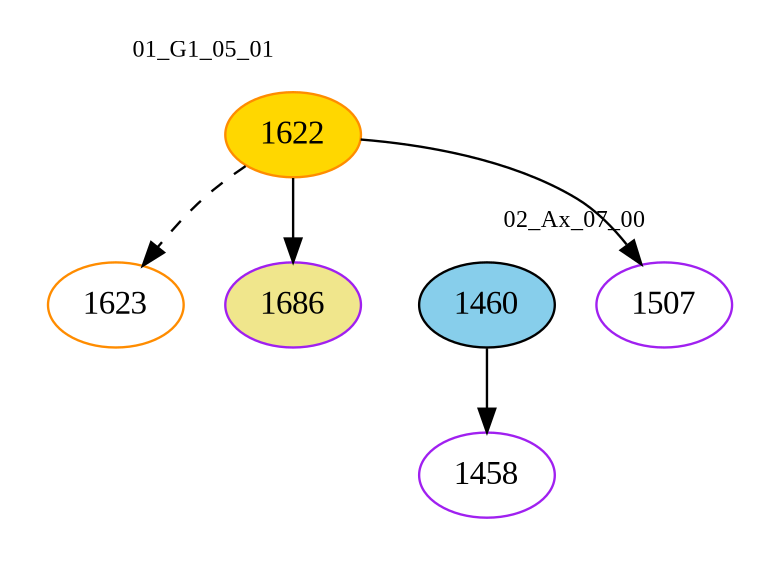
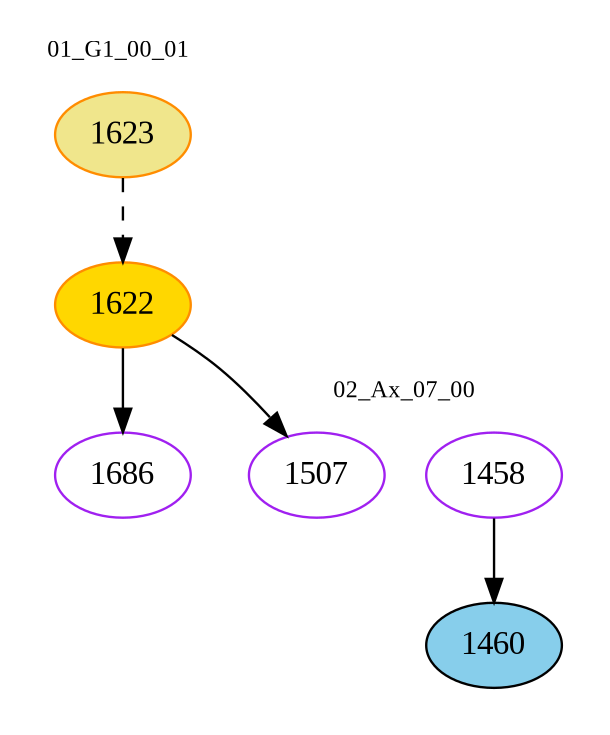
cluster "01_G1_05_01": label "01_G1_05_01" -> "01_G1_00_01"
edge "1622" -> "1623": reversed
node "1623": fillcolor white -> khaki
node "1686": fillcolor khaki -> white
edge "1460" -> "1458": reversed
